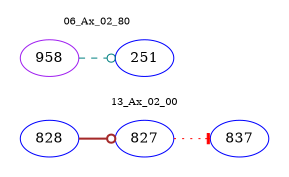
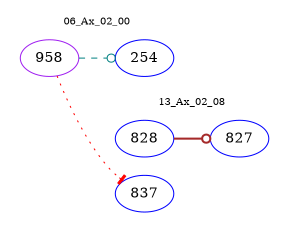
cluster "06_Ax_02_80": label "06_Ax_02_80" -> "06_Ax_02_00"
node "251": label "251" -> "254"
cluster "13_Ax_02_00": label "13_Ax_02_00" -> "13_Ax_02_08"
edge "827" -> "837": now "958" -> "837"
